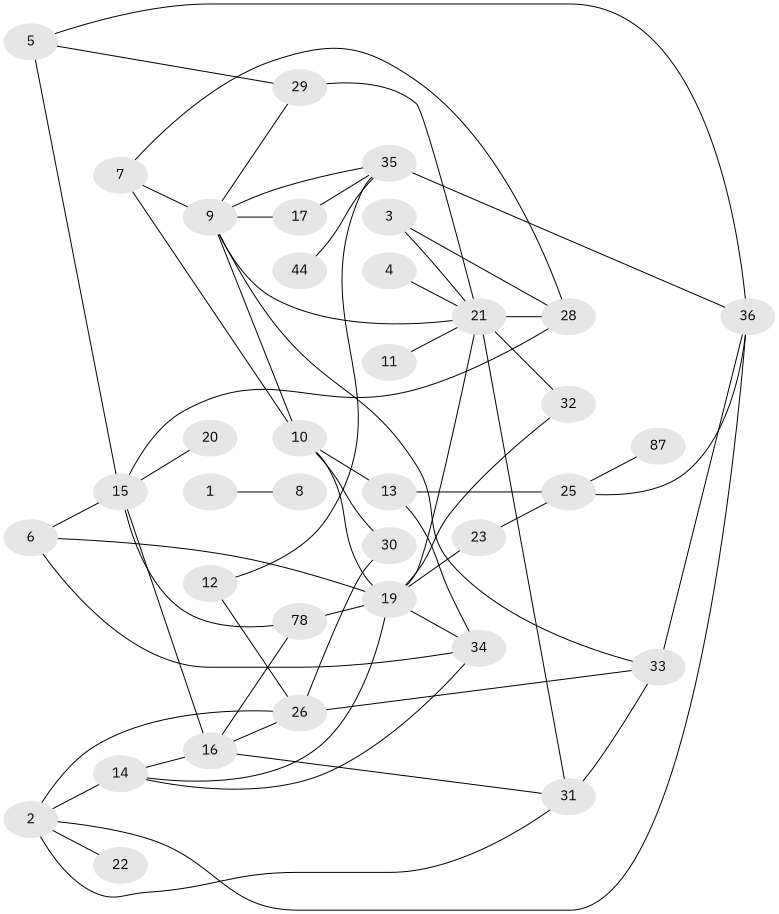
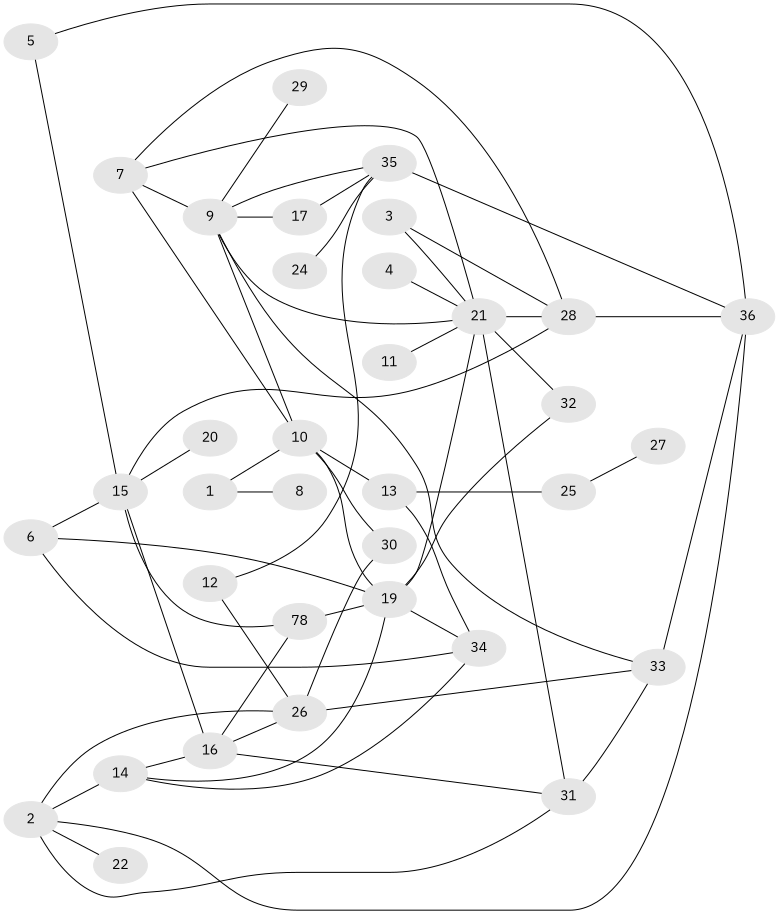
edge "5" -- "29": removed
edge "29" -- "21": now "7" -- "21"
node "44": label "44" -> "24"
node "87": label "87" -> "27"
edge "36" -- "25": now "36" -- "28"
edge "10" -- "1": added
node "23": removed
